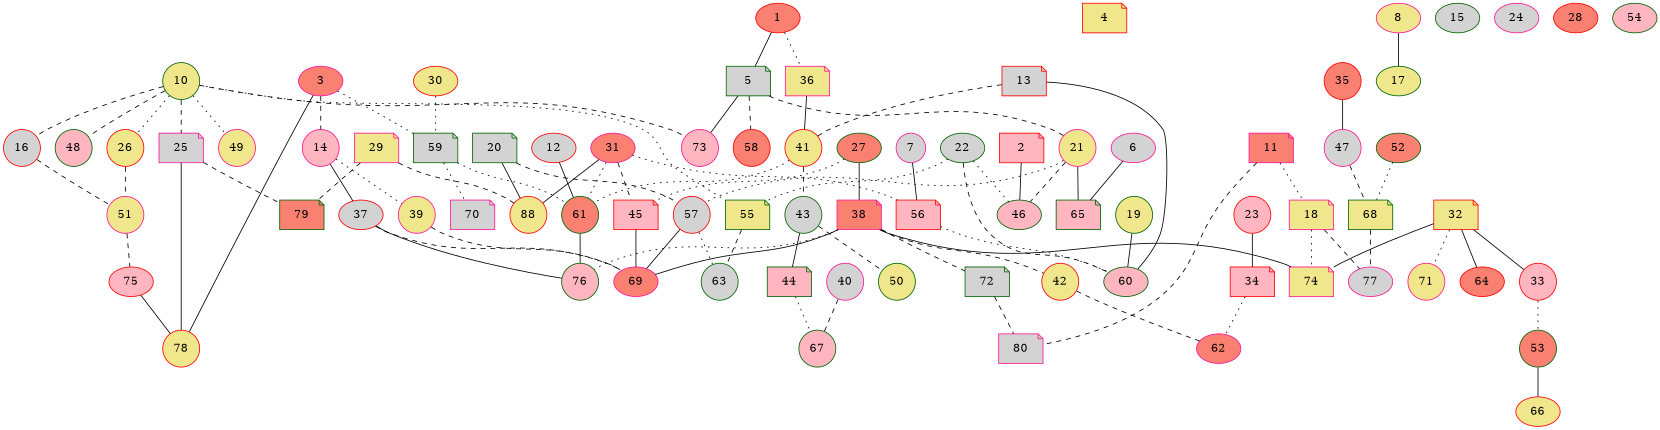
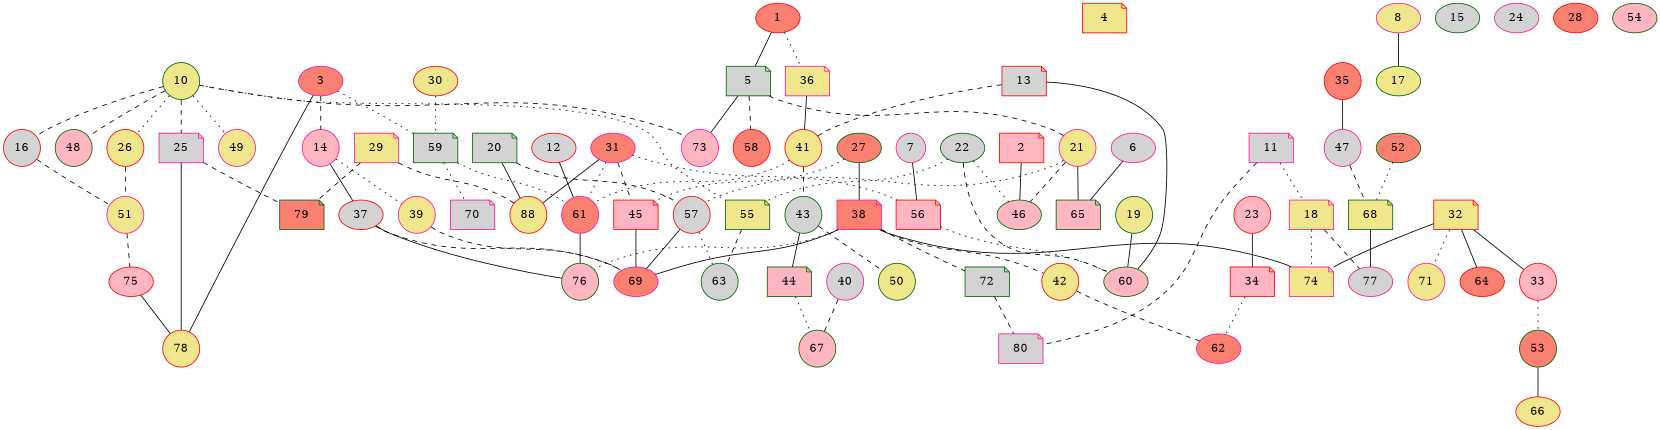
node "11": fillcolor salmon -> lightgrey
node "61": color darkgreen -> deeppink
edge "68" -- "77": style dashed -> solid
